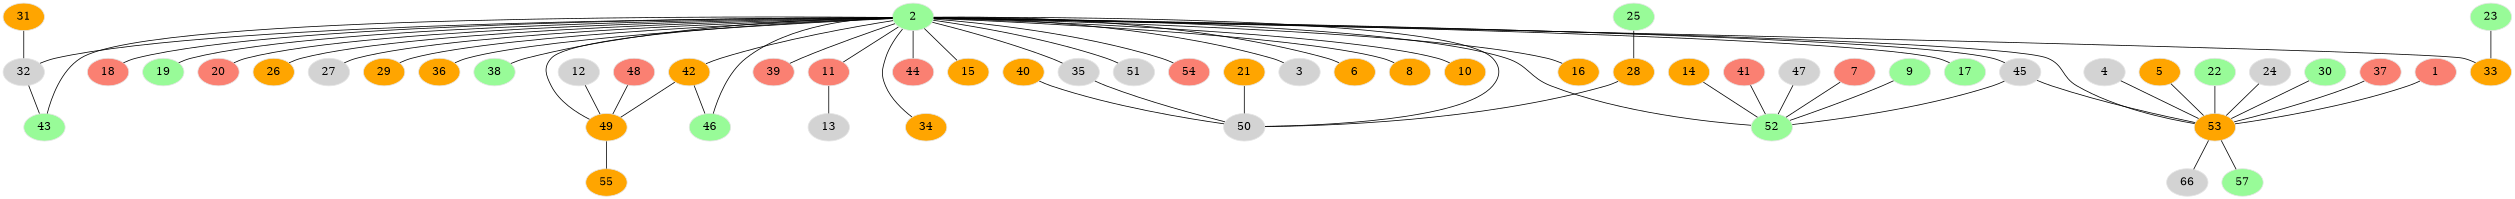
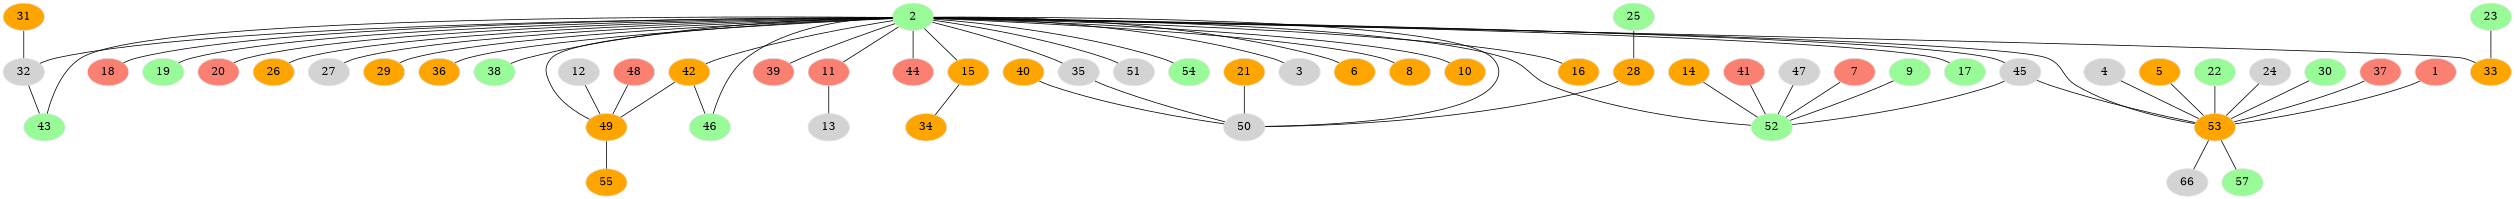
node "54": fillcolor salmon -> palegreen
edge "2" -- "34": now "15" -- "34"
